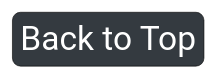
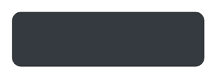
node "Back to Top": removed
